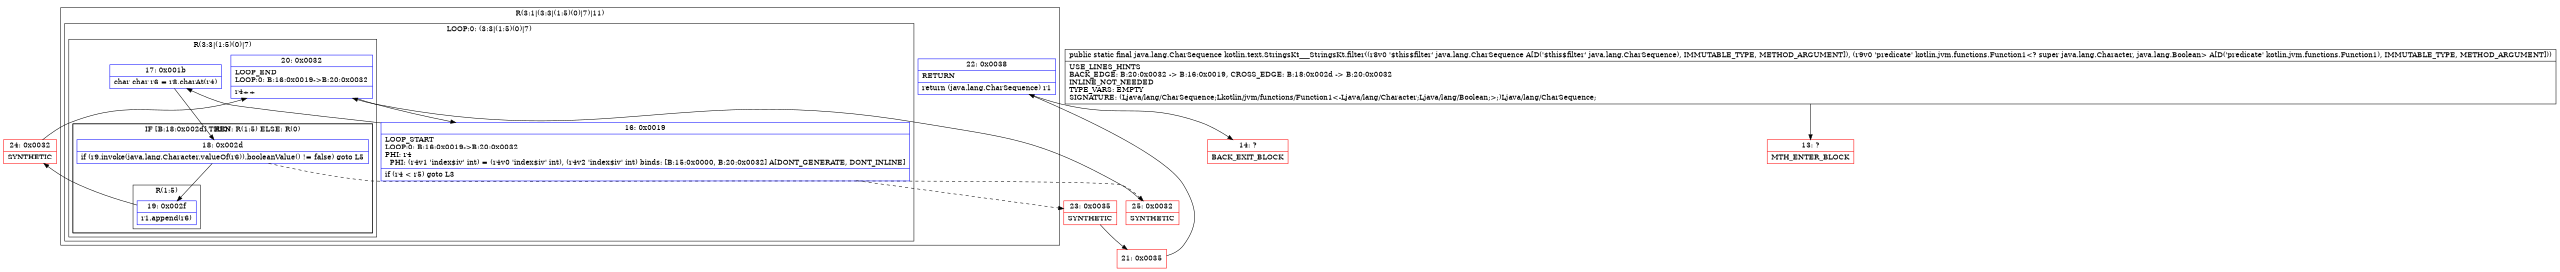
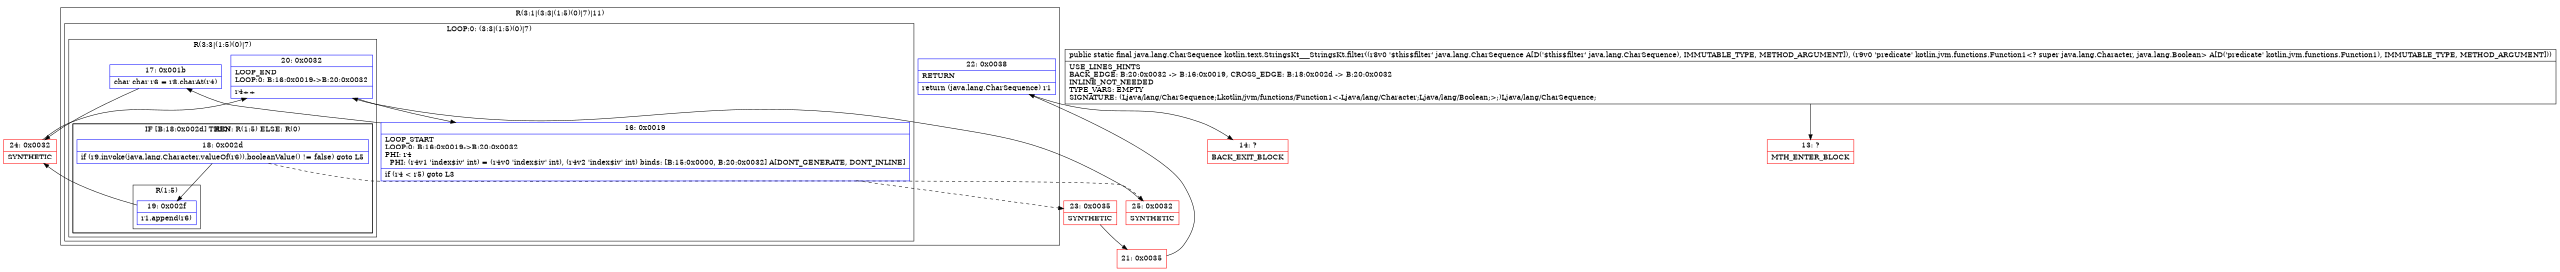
edge "17: 0x001b" -> "18: 0x002d": now "17: 0x001b" -> "24: 0x0032"
